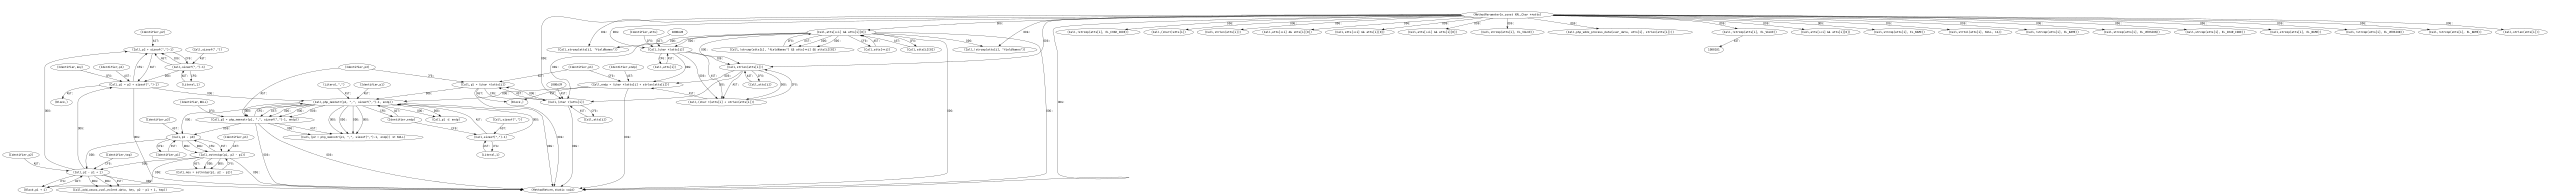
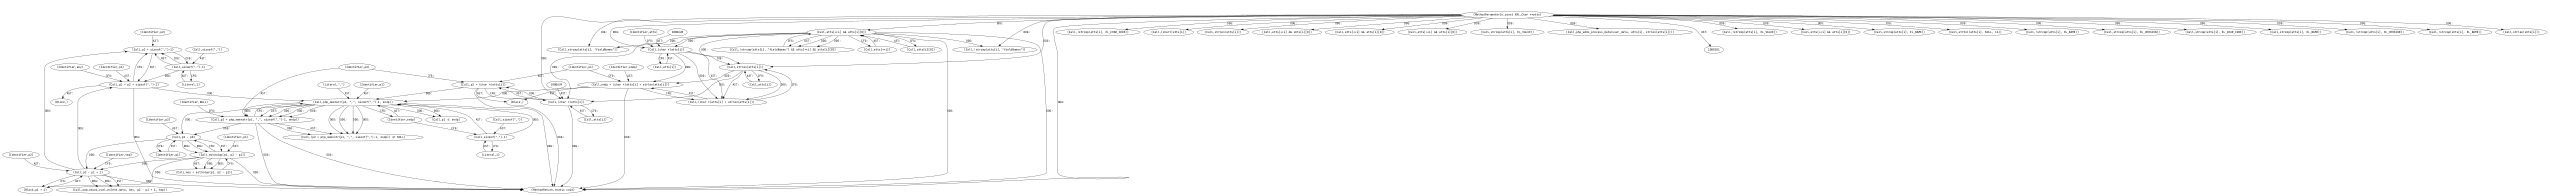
edge "(Call,!strcmp(atts[i], EL_VALUE))" -> "1000101": now "(MethodParameterIn,const XML_Char **atts)" -> "1000101"
edge "(Call,endp = (char *)atts[i] + strlen(atts[i]))" -> "(Call,(char *)atts[i] + strlen(atts[i]))": added, label "CFG:"
